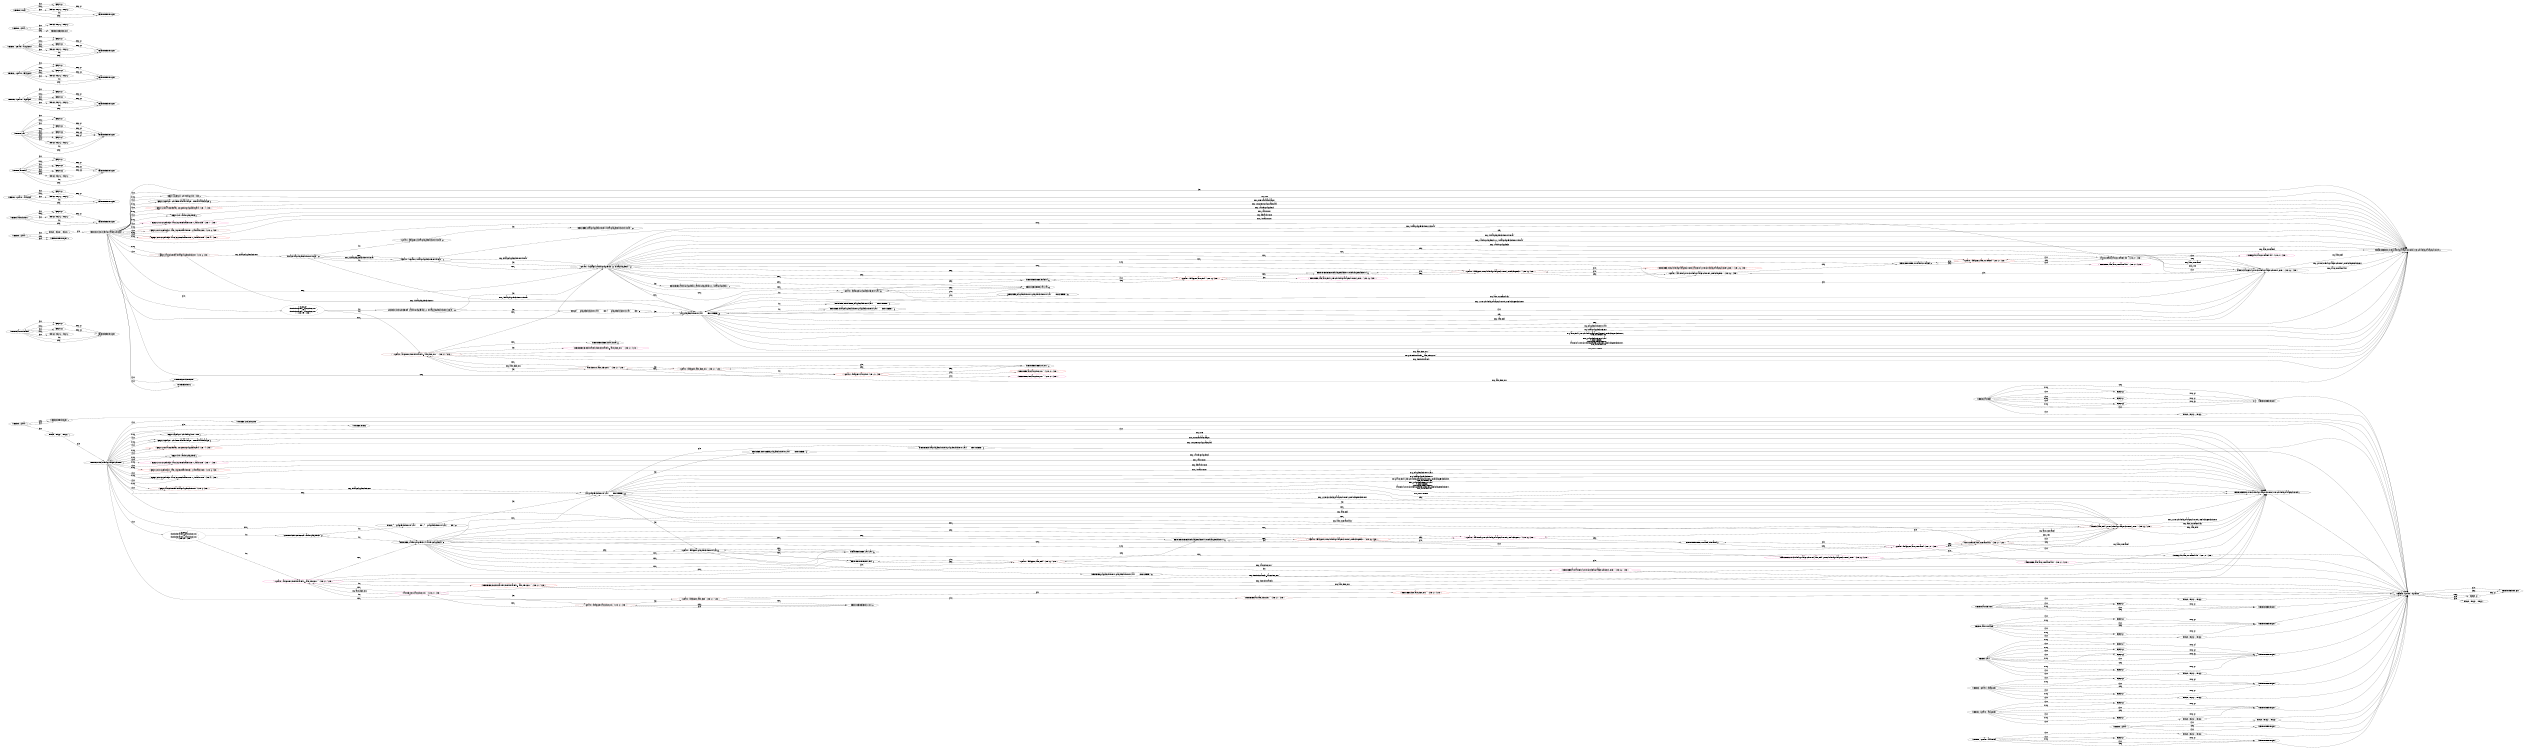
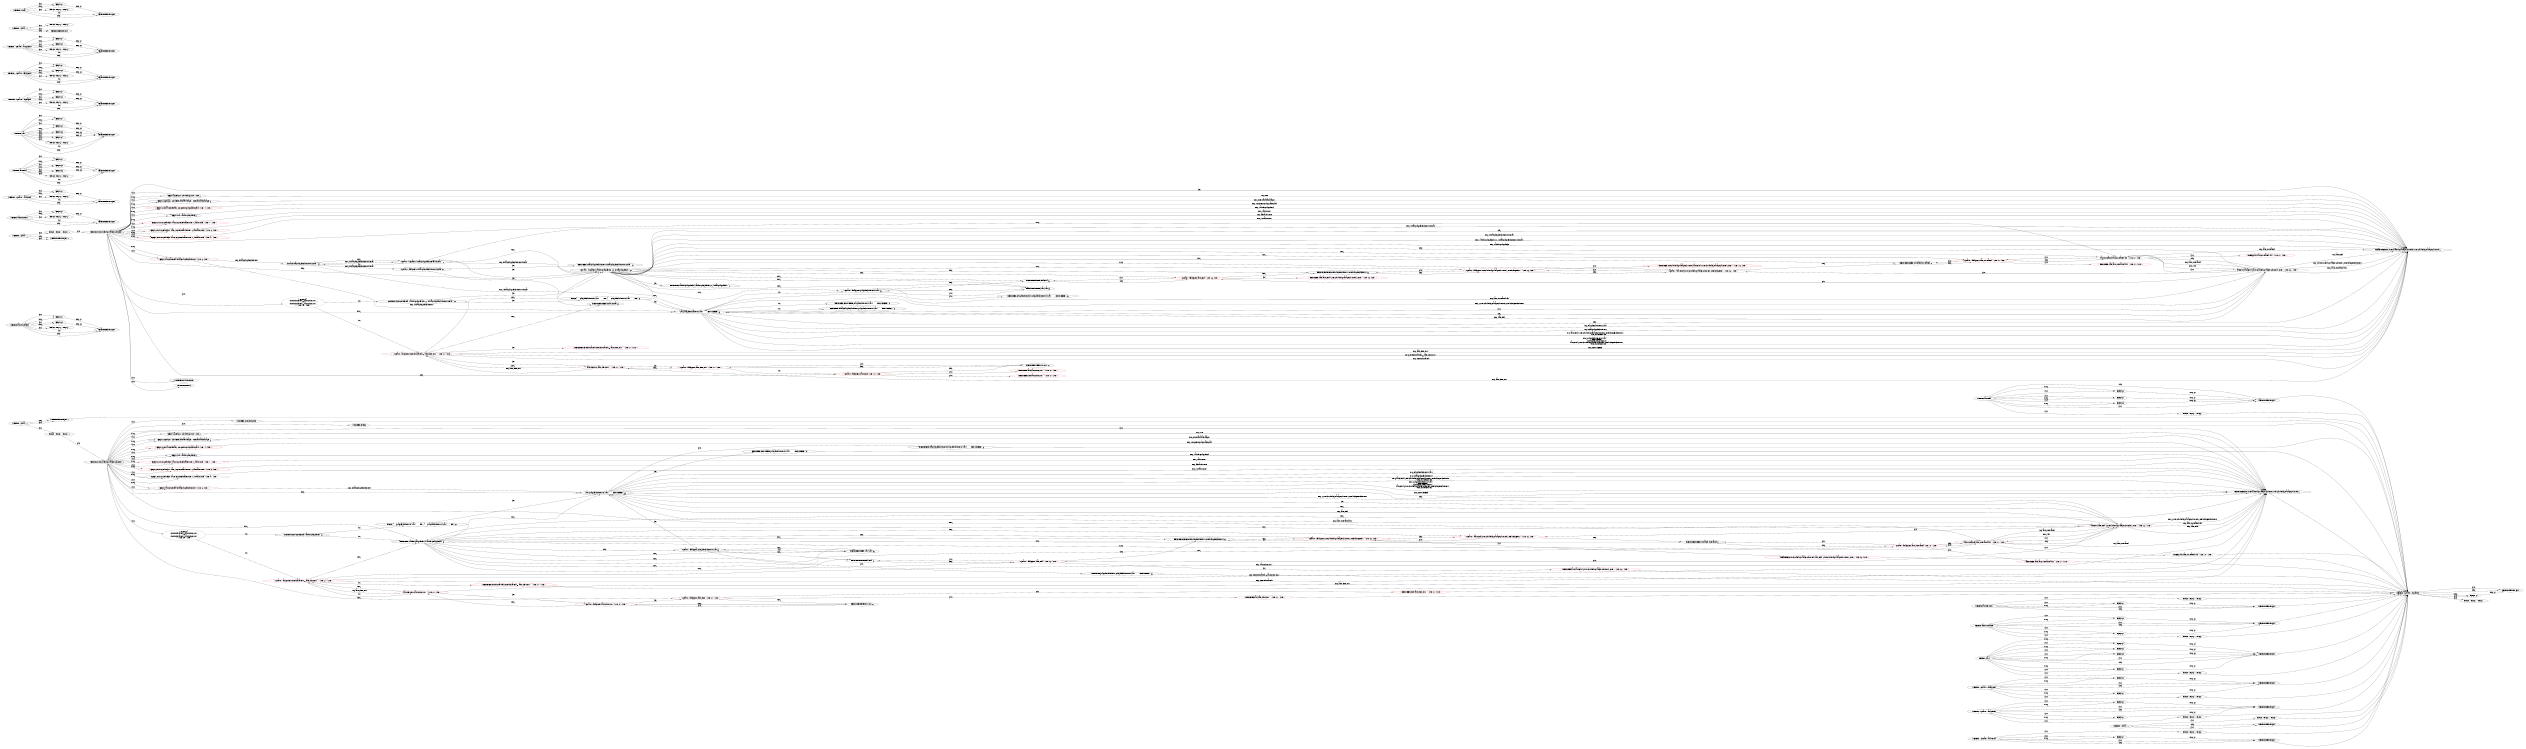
edge "(is_max,initial_policy_fetch_timeout.is_max())" -> "(<operator>.fieldAccess,initial_policy_fetch_timeout.is_max)": label "AST: " -> "DDG: initial_policy_fetch_timeout.is_max"
edge "(<operator>.fieldAccess,initial_policy_fetch_timeout.is_max)" -> "(FIELD_IDENTIFIER,is_max,is_max)": added, label "AST:"
